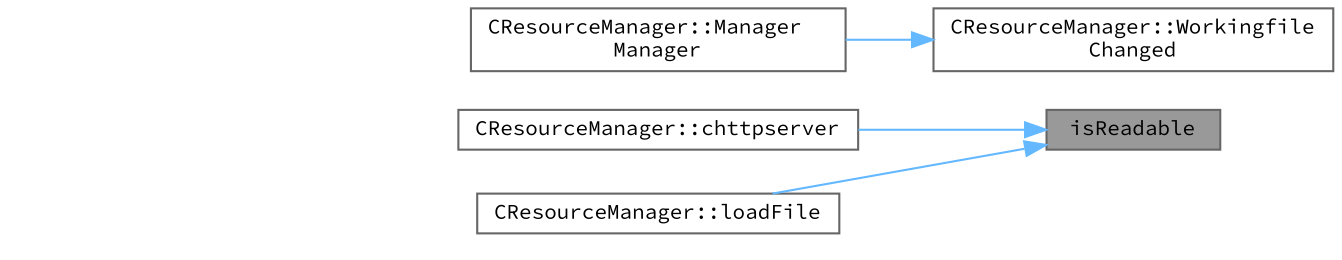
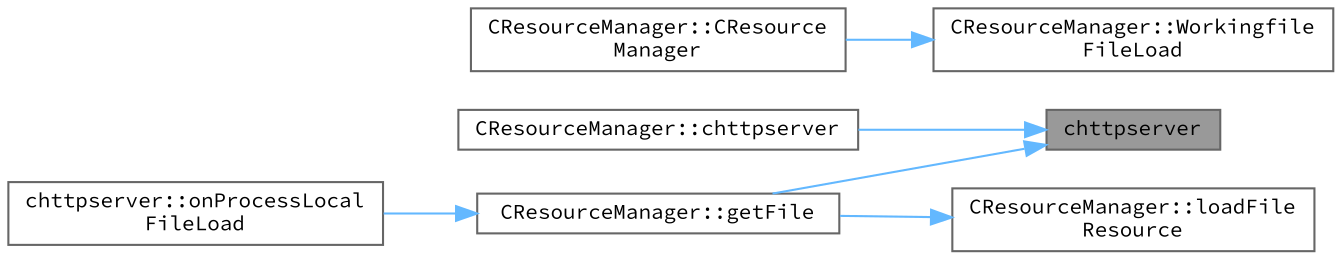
node "CResourceManager::Manager Manager": label "CResourceManager::Manager Manager" -> "CResourceManager::CResource Manager"
node "CResourceManager::Workingfile Changed": label "CResourceManager::Workingfile Changed" -> "CResourceManager::Workingfile FileLoad"
node "isReadable": label "isReadable" -> "chttpserver"
node "chttpserver::onProcessLocal FileLoad": added
node "CResourceManager::loadFile": label "CResourceManager::loadFile" -> "CResourceManager::getFile"
node "CResourceManager::loadFile Resource": added
